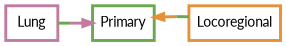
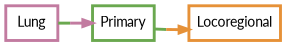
edge "Locoregional" -> "Primary": reversed
